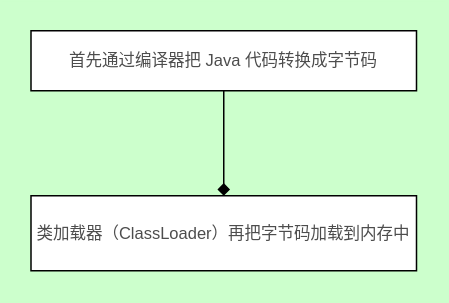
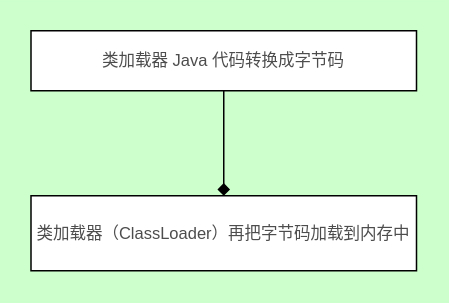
node "首先通过编译器把 Java 代码转换成字节码": label "首先通过编译器把 Java 代码转换成字节码" -> "类加载器 Java 代码转换成字节码"
